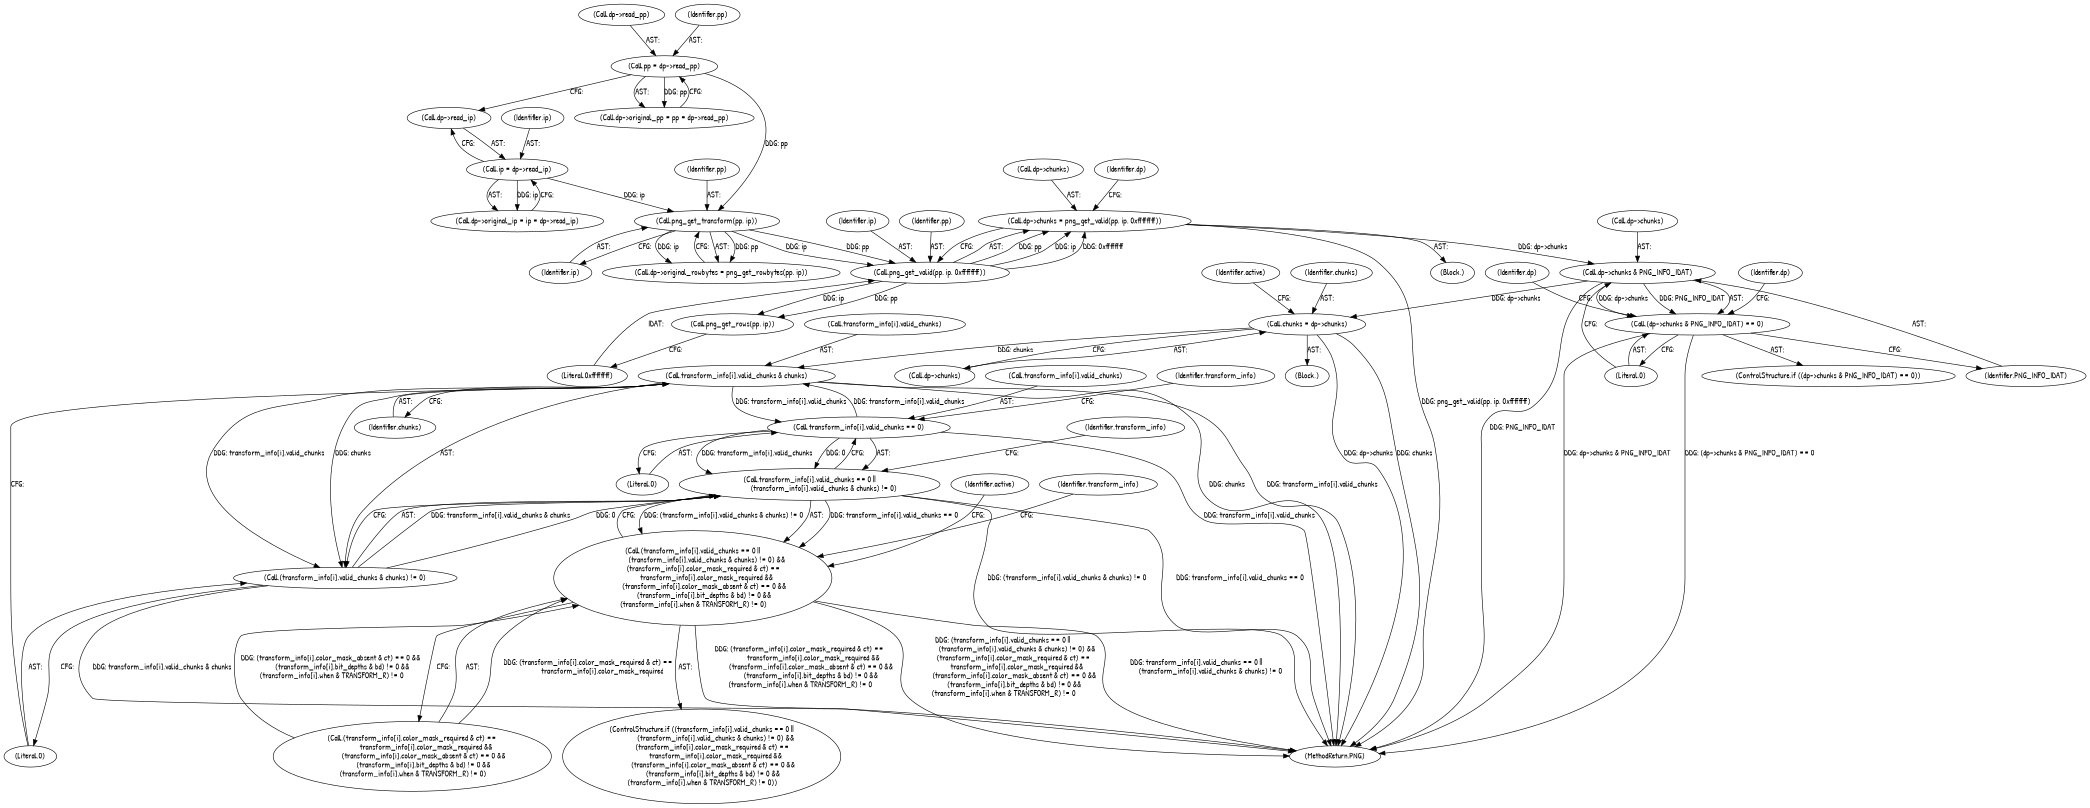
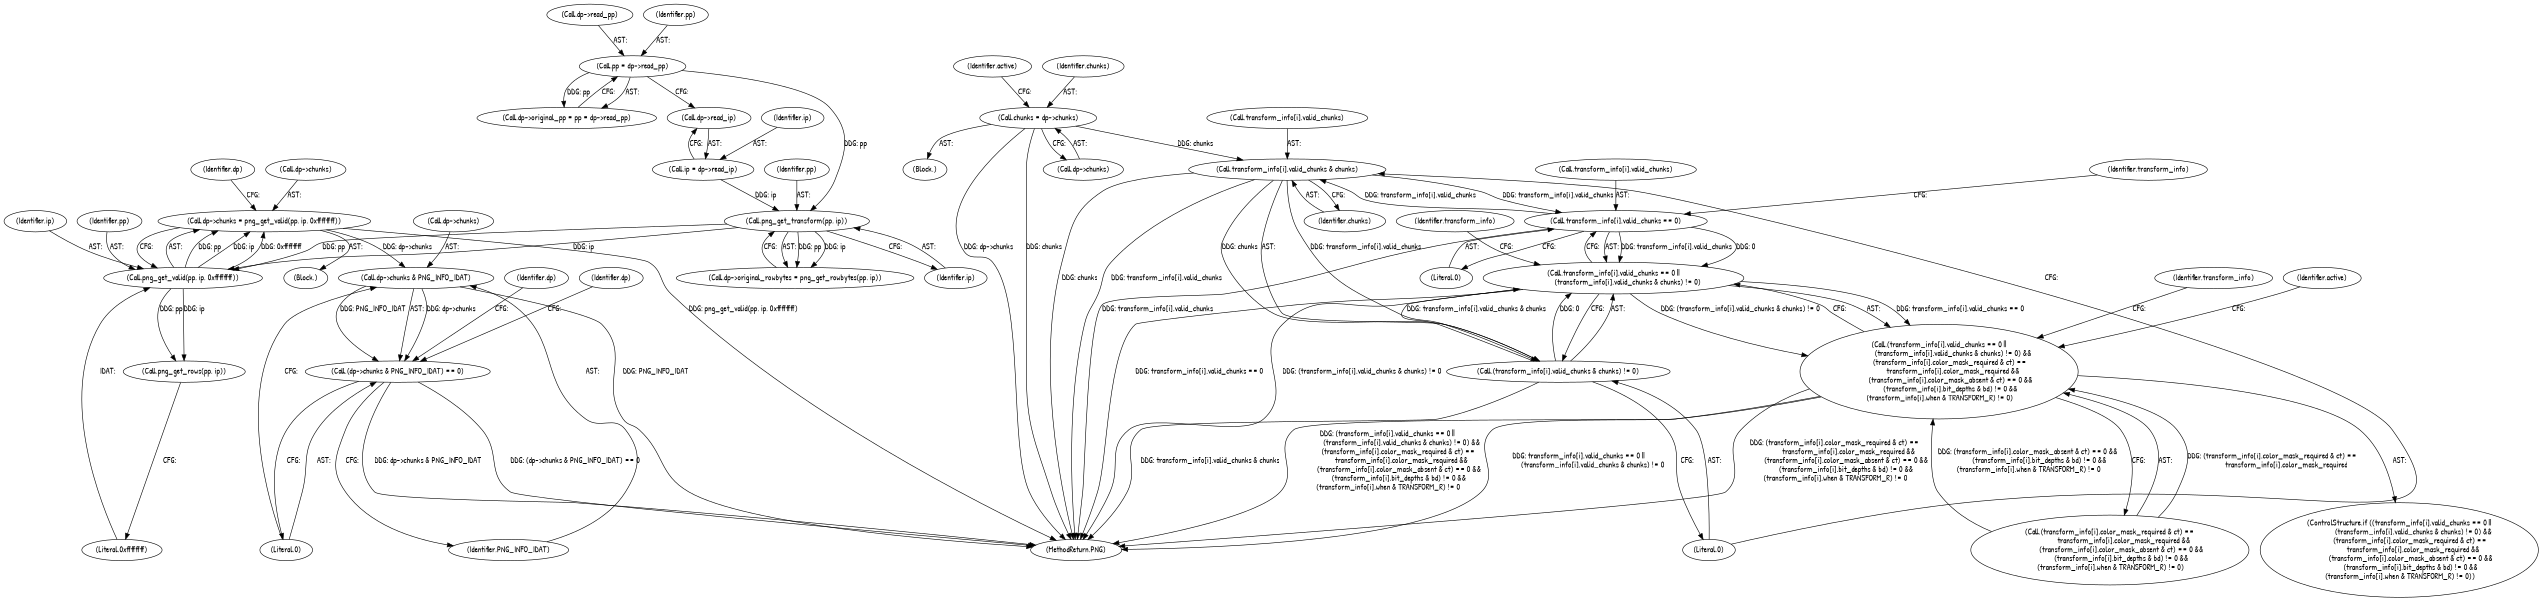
node "(Call,dp->original_ip = ip = dp->read_ip)": removed
edge "(Call,dp->chunks & PNG_INFO_IDAT)" -> "(Call,chunks = dp->chunks)": removed, label "DDG: dp->chunks"
node "(ControlStructure,if ((dp->chunks & PNG_INFO_IDAT) == 0))": removed
